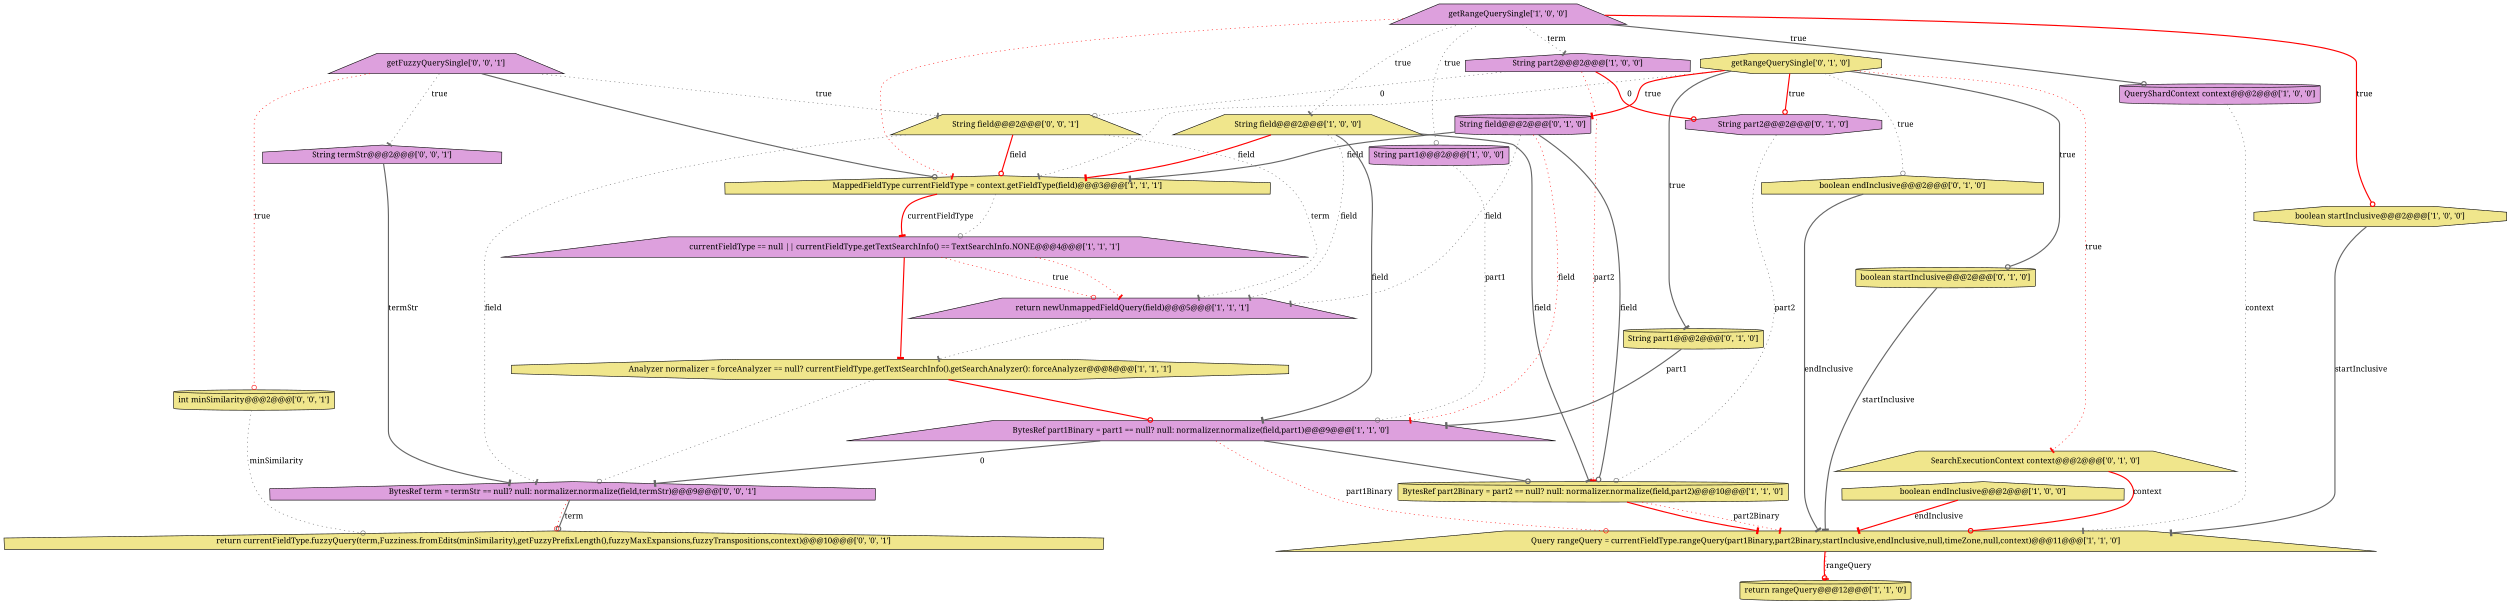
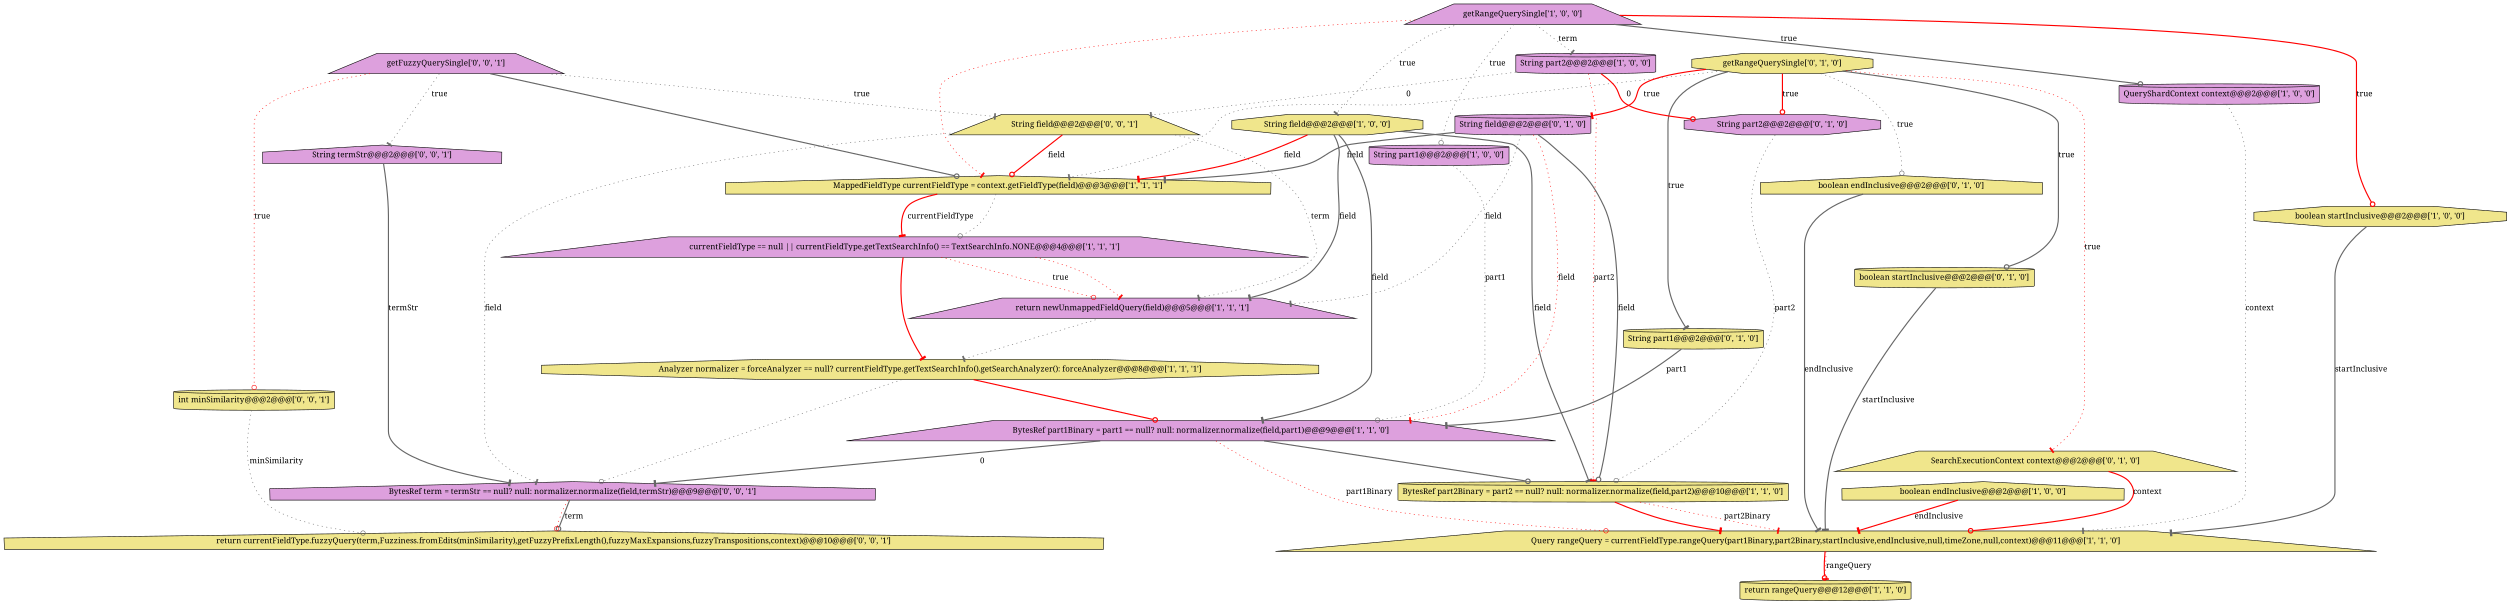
node "String part2@@@2@@@['1', '0', '0']": shape house -> cylinder
edge "String part2@@@2@@@['1', '0', '0']" -> "String field@@@2@@@['0', '0', '1']": arrowhead odot -> tee
node "String field@@@2@@@['1', '0', '0']": shape trapezium -> octagon
edge "String field@@@2@@@['1', '0', '0']" -> "return newUnmappedFieldQuery(field)@@@5@@@['1', '1', '1']": style dotted -> bold
